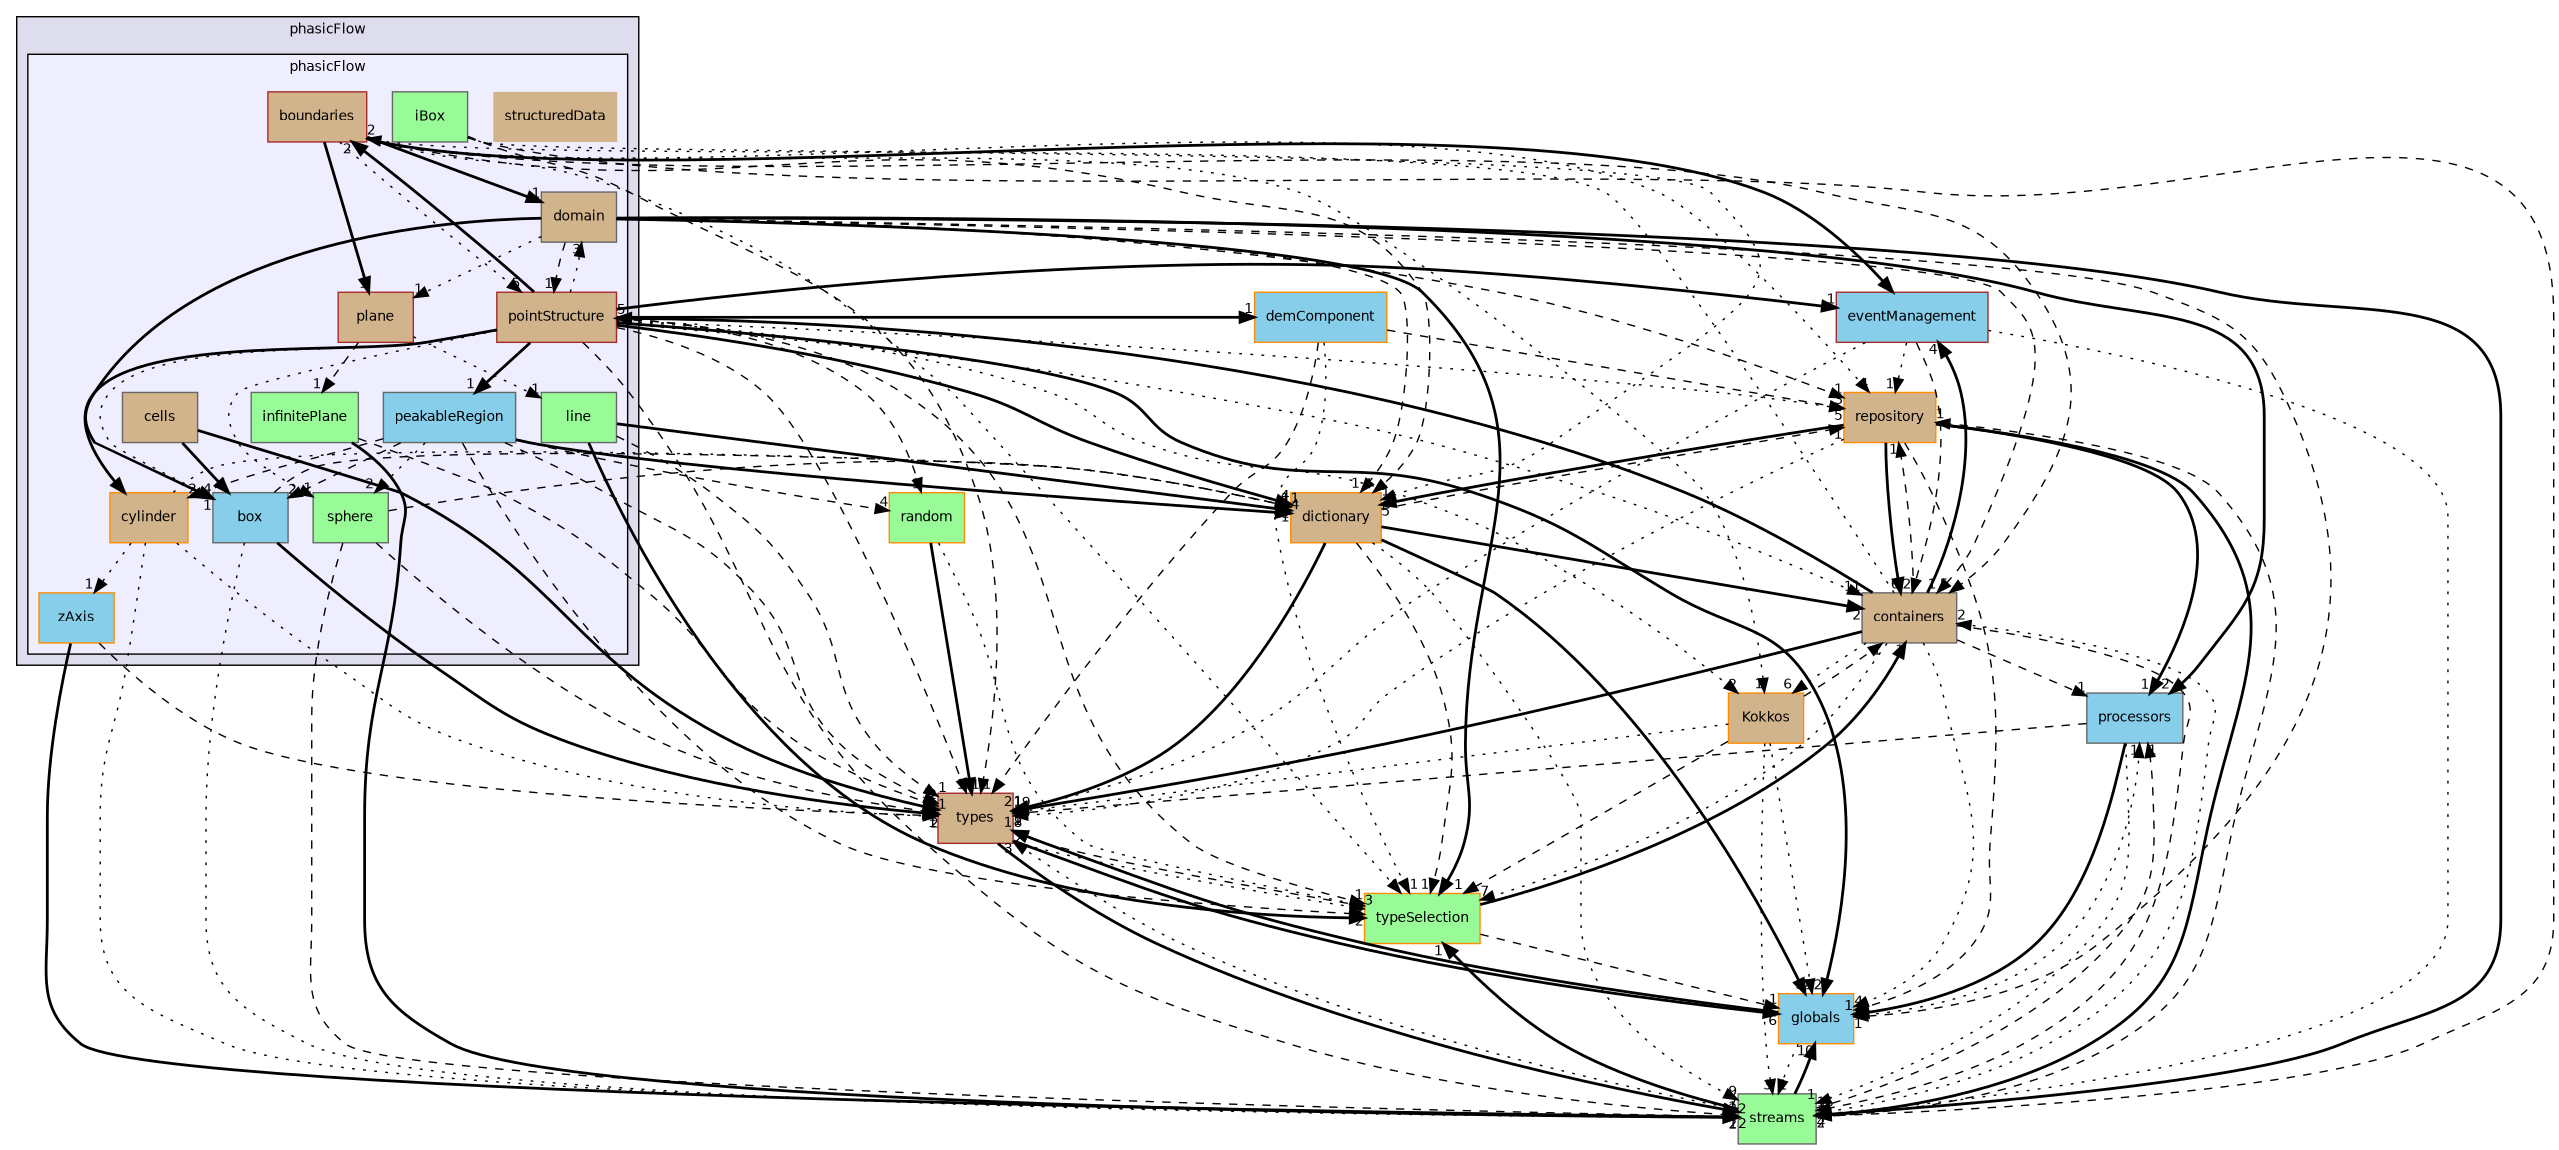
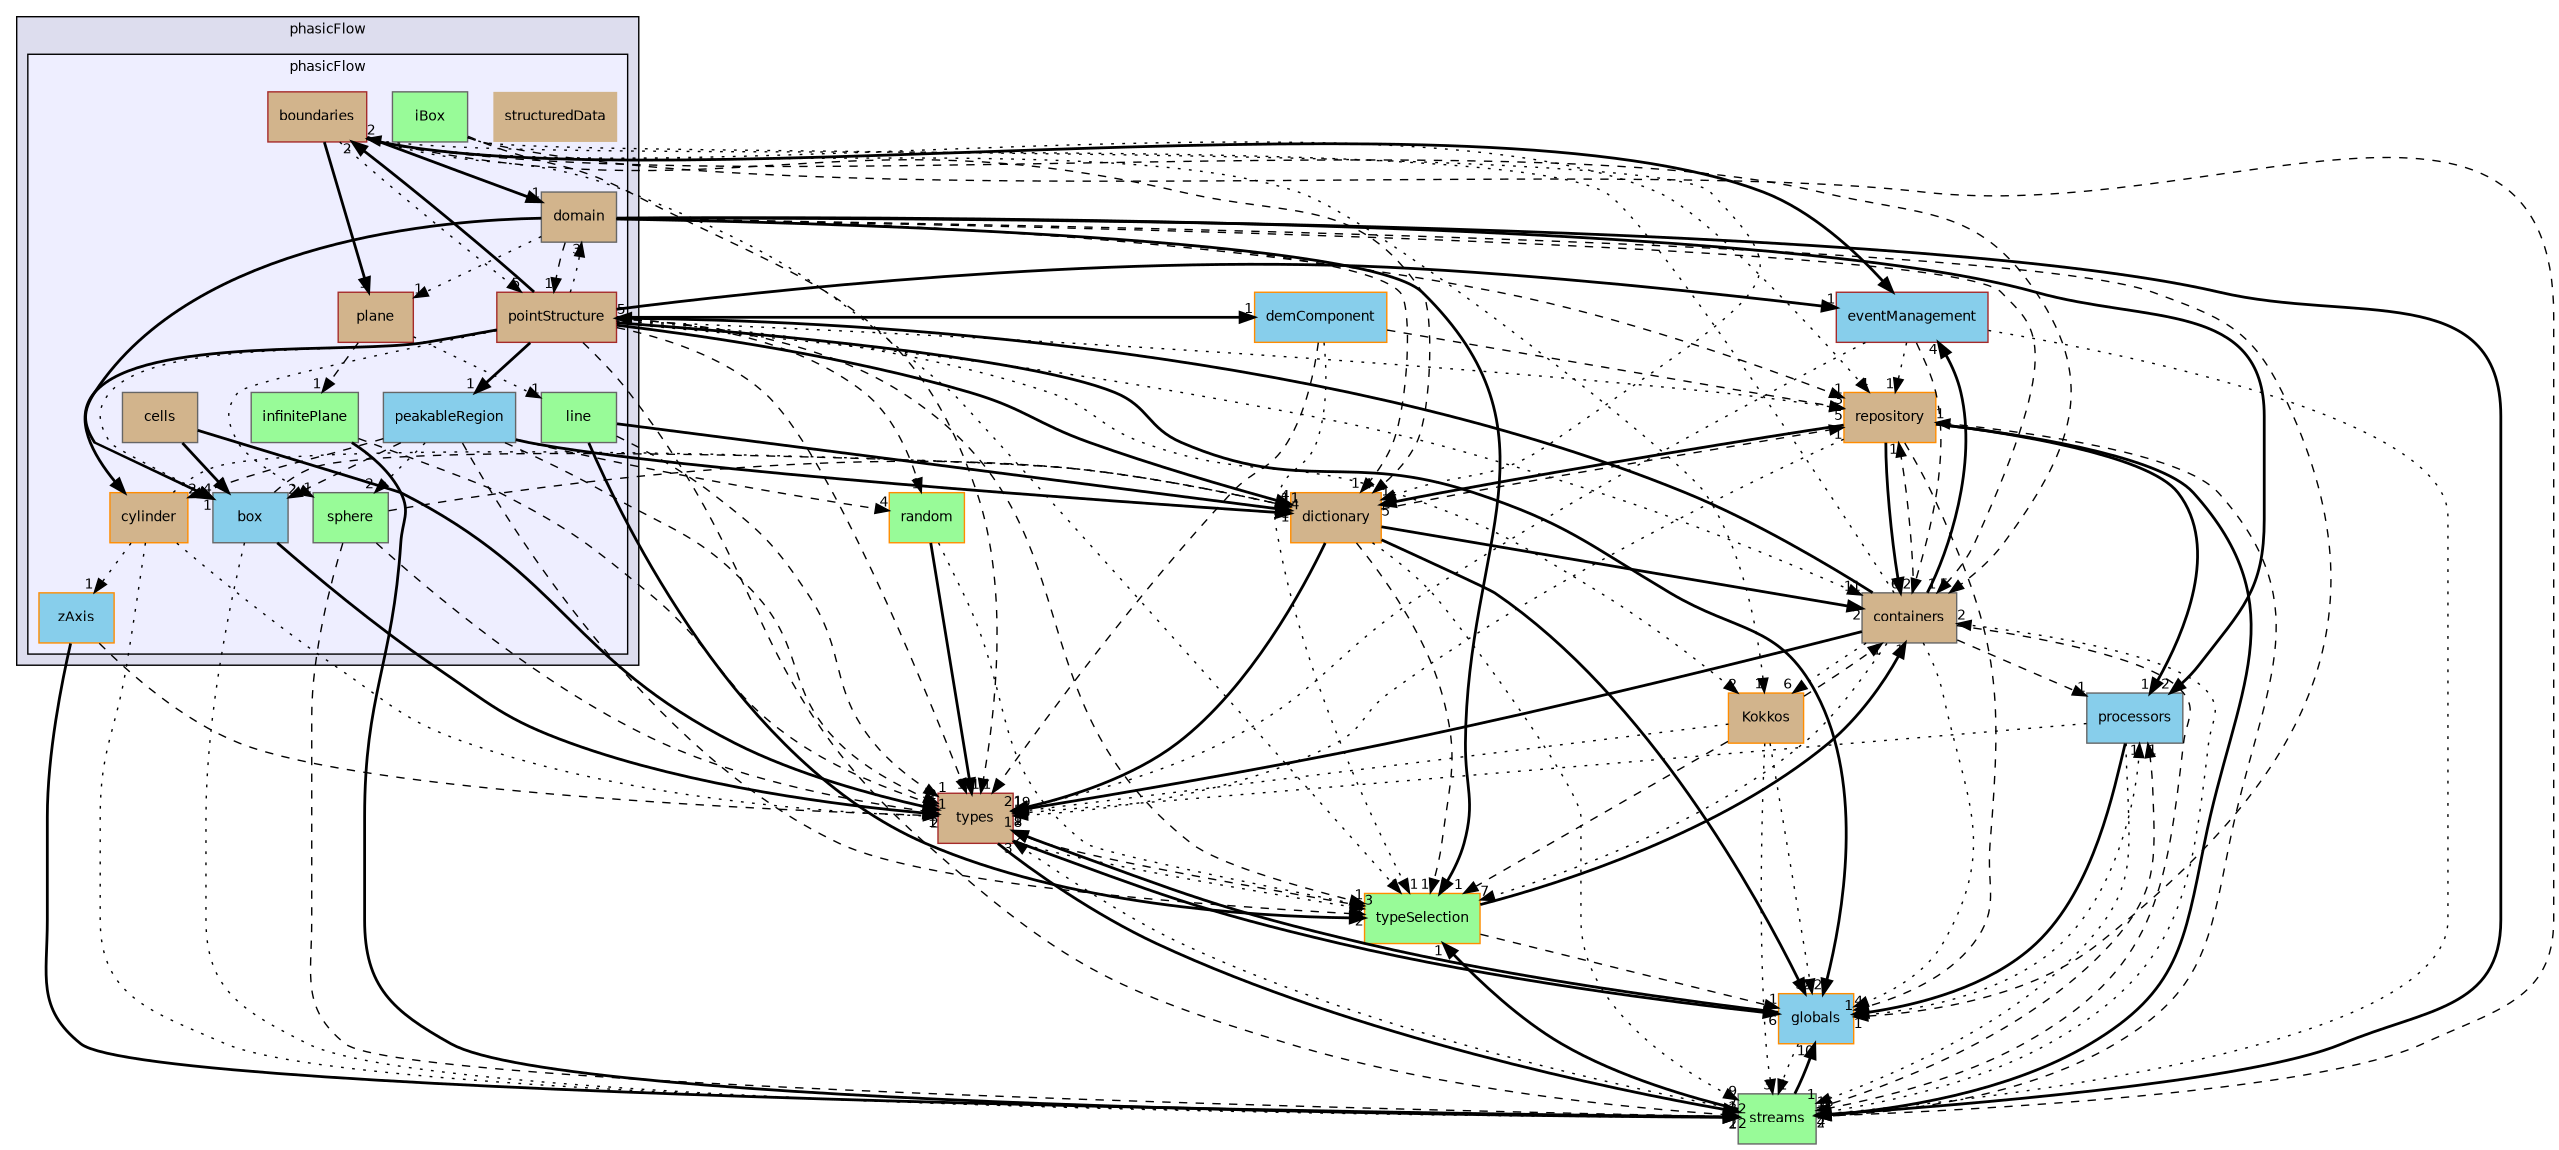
edge "processors" -> "types": style dashed -> dotted
